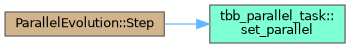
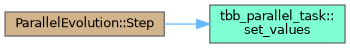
node "tbb_parallel_task:: set_parallel": label "tbb_parallel_task:: set_parallel" -> "tbb_parallel_task:: set_values"
